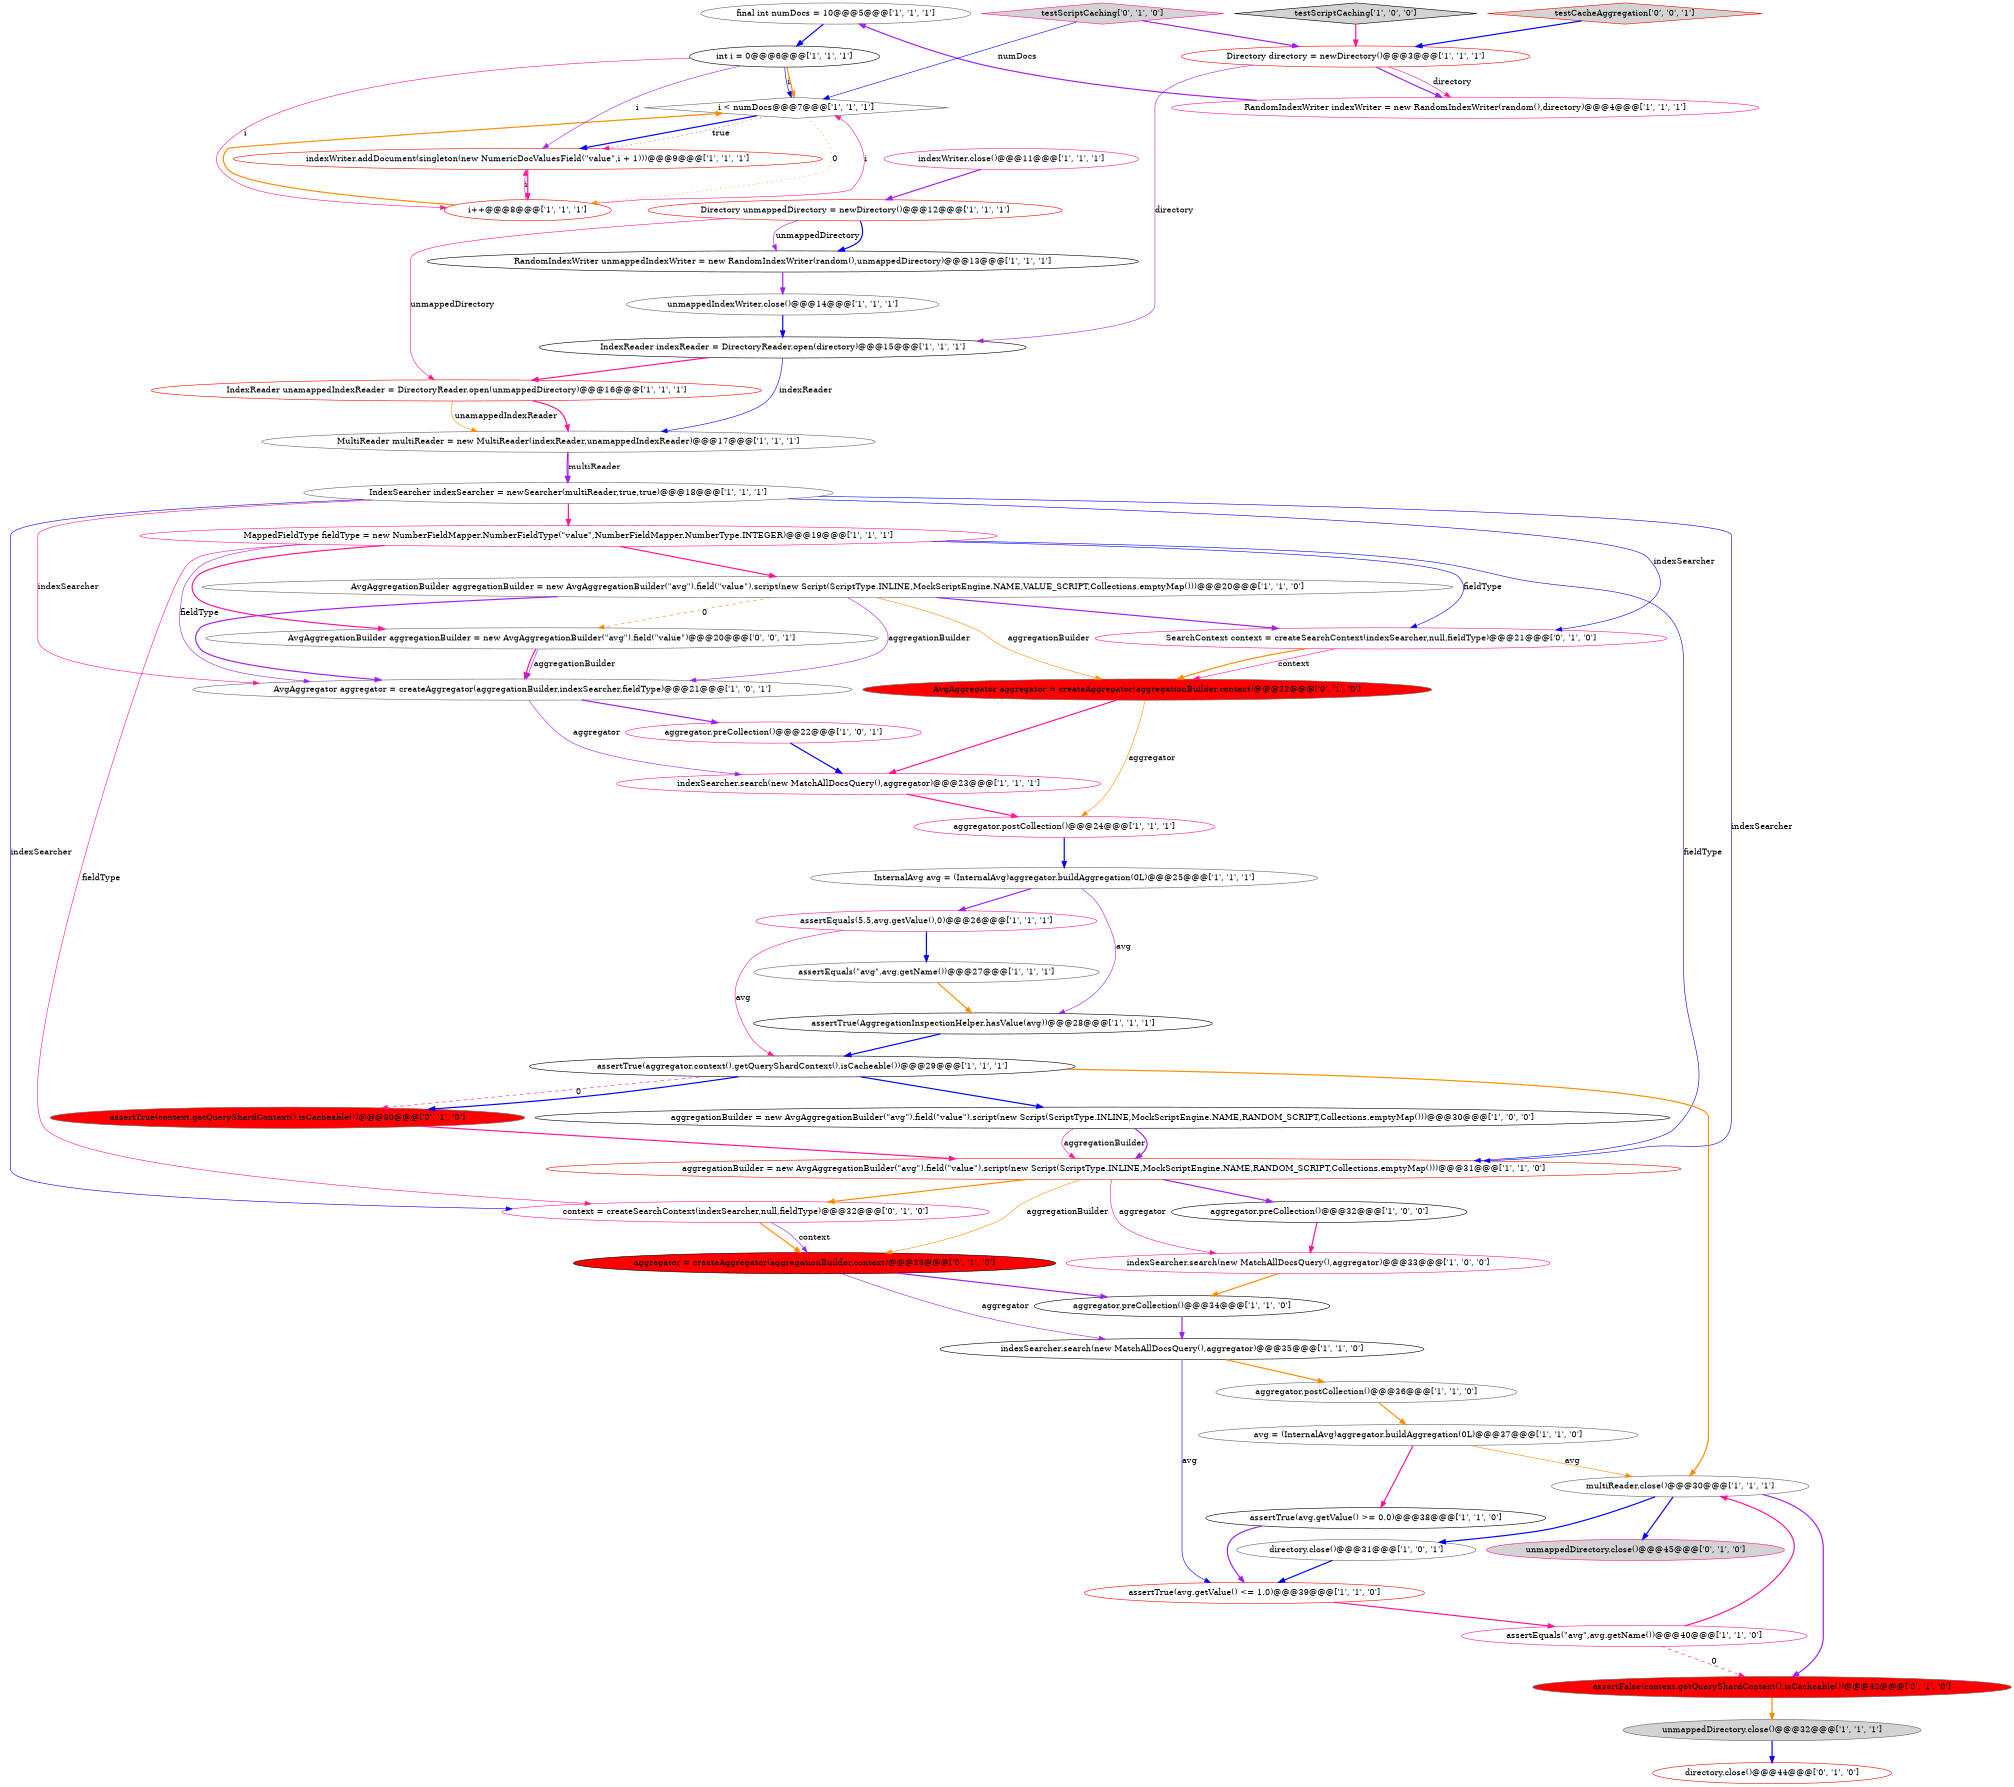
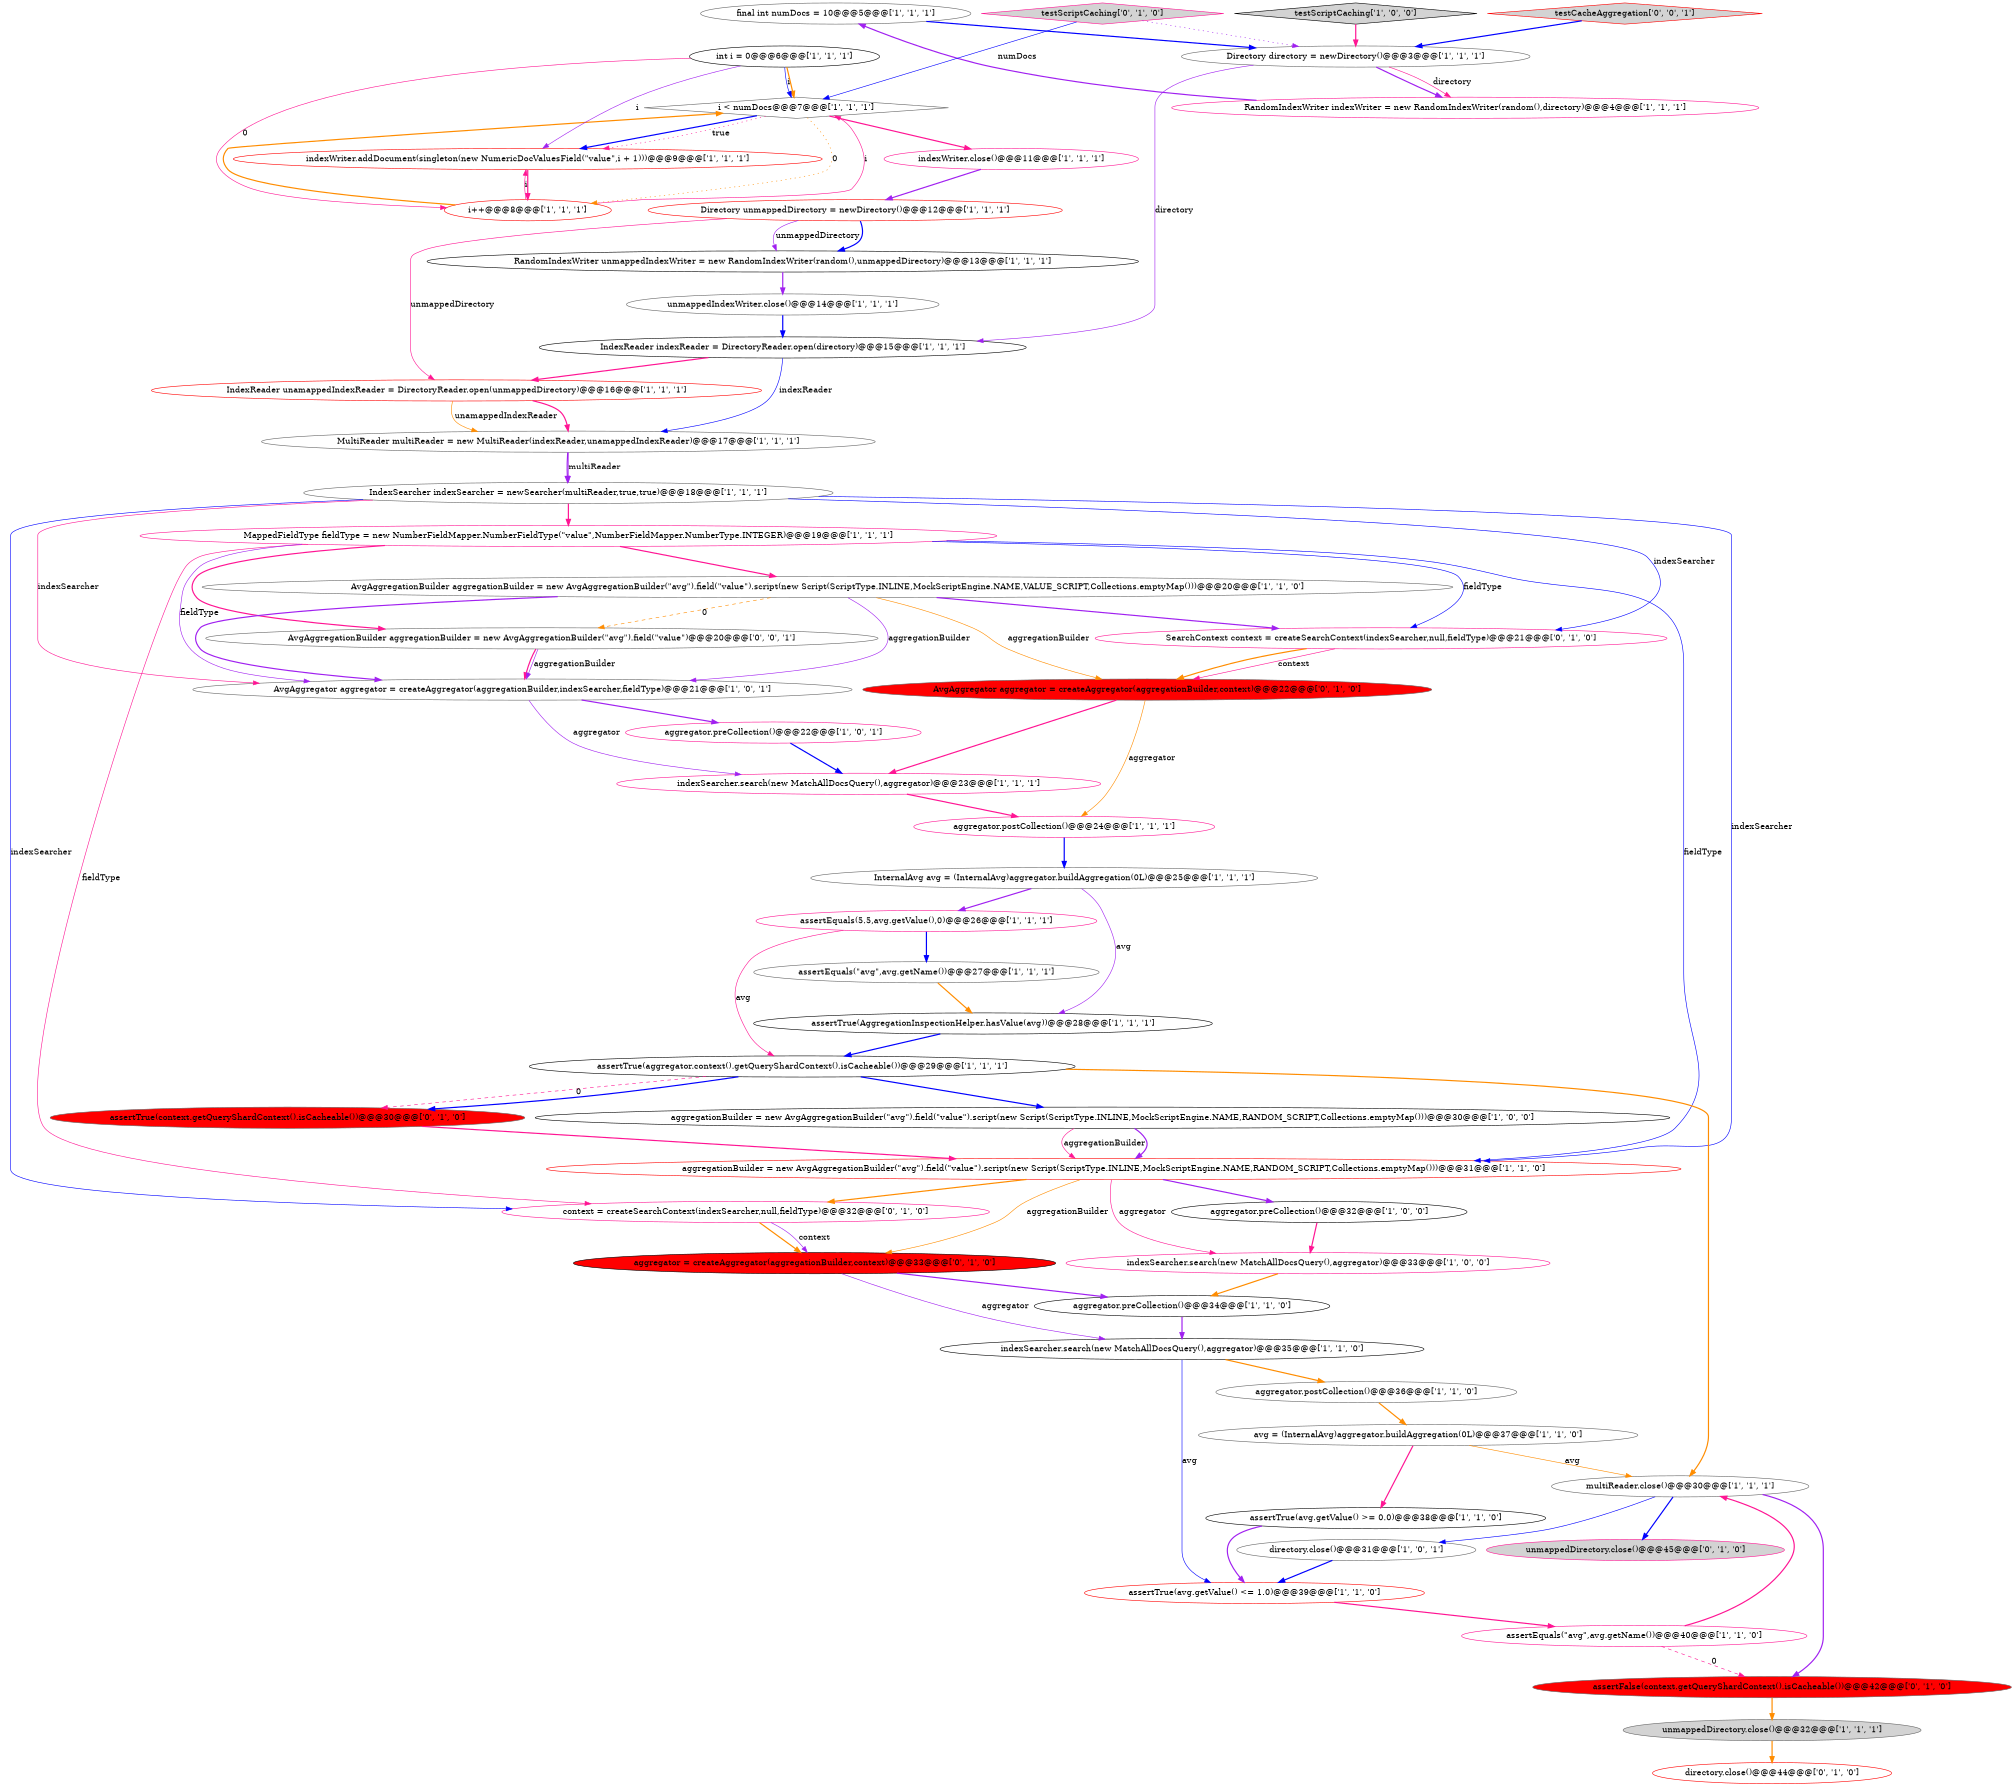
edge "final int numDocs = 10@@@5@@@['1', '1', '1']" -> "int i = 0@@@6@@@['1', '1', '1']": now "final int numDocs = 10@@@5@@@['1', '1', '1']" -> "Directory directory = newDirectory()@@@3@@@['1', '1', '1']"
edge "testScriptCaching['0', '1', '0']" -> "Directory directory = newDirectory()@@@3@@@['1', '1', '1']": style bold -> dotted
node "Directory directory = newDirectory()@@@3@@@['1', '1', '1']": color red -> gray40
edge "i < numDocs@@@7@@@['1', '1', '1']" -> "indexWriter.close()@@@11@@@['1', '1', '1']": added
edge "int i = 0@@@6@@@['1', '1', '1']" -> "i++@@@8@@@['1', '1', '1']": label "i" -> "0"
edge "multiReader.close()@@@30@@@['1', '1', '1']" -> "directory.close()@@@31@@@['1', '0', '1']": style bold -> solid
edge "unmappedDirectory.close()@@@32@@@['1', '1', '1']" -> "directory.close()@@@44@@@['0', '1', '0']": color blue -> darkorange
